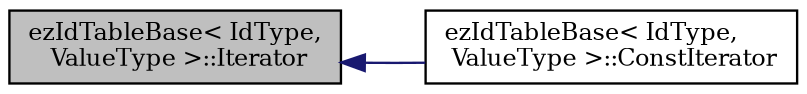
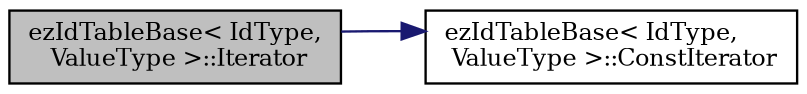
edge "ezIdTableBase< IdType, ValueType >::ConstIterator" -> "ezIdTableBase< IdType, ValueType >::Iterator": reversed
